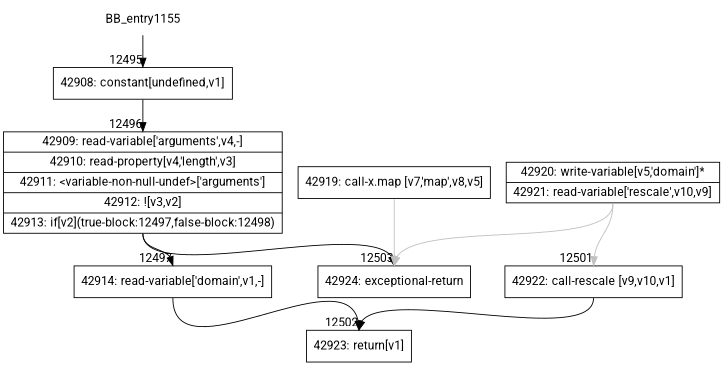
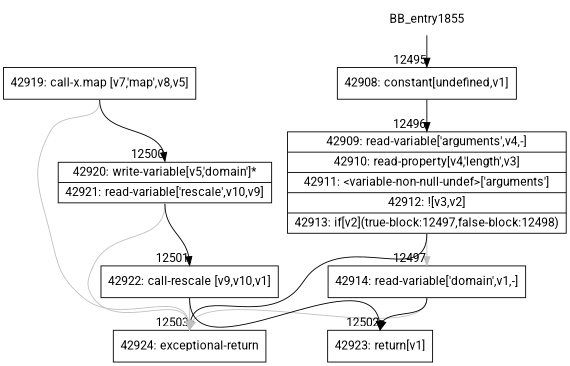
node "BB_entry1155": label "BB_entry1155" -> "BB_entry1855"
edge "42919: call-x.map [v7,'map',v8,v5]" -> "42920: write-variable[v5,'domain']*": added
edge "42920: write-variable[v5,'domain']*" -> "42922: call-rescale [v9,v10,v1]": color gray -> black
edge "42909: read-variable['arguments',v4,-]" -> "42914: read-variable['domain',v1,-]": color black -> gray
edge "42922: call-rescale [v9,v10,v1]" -> "42924: exceptional-return": added
edge "42914: read-variable['domain',v1,-]" -> "42924: exceptional-return": added
